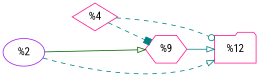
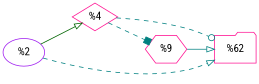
node "%12": label "%12" -> "%62"
edge "%2" -> "%9": now "%2" -> "%4"
